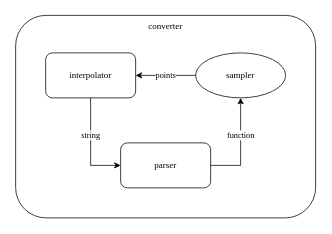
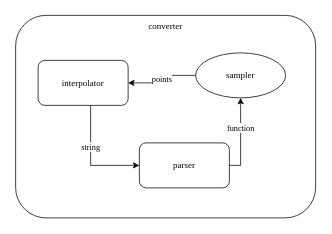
node "interpolator": moved (90, 75) -> (83, 83)
node "parser": moved (165, 165) -> (184, 165)
